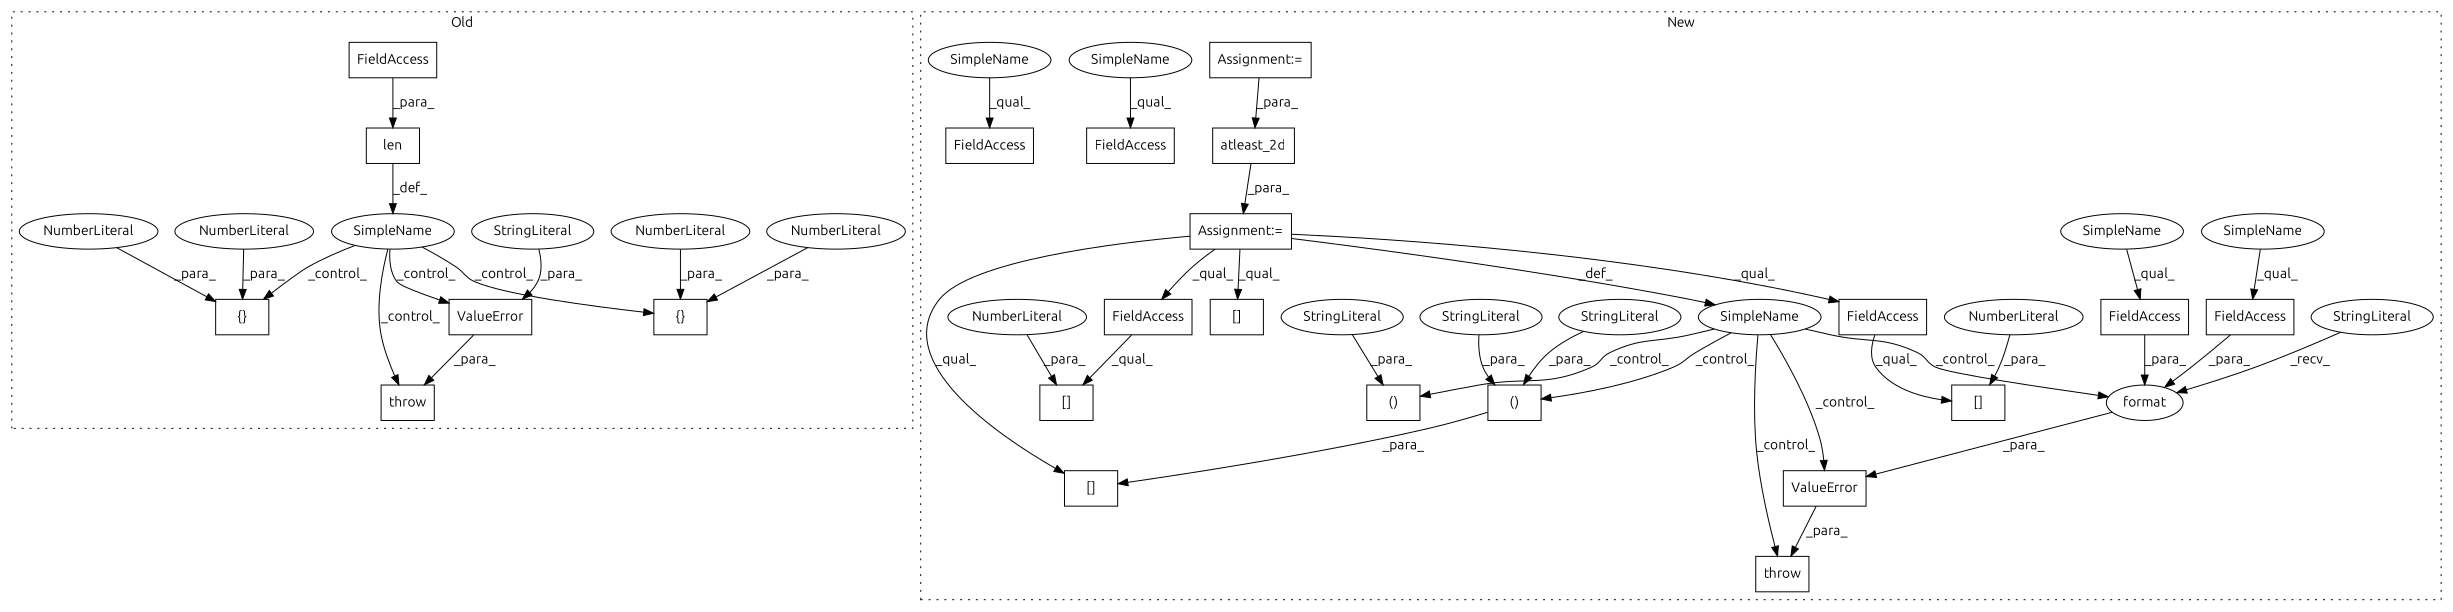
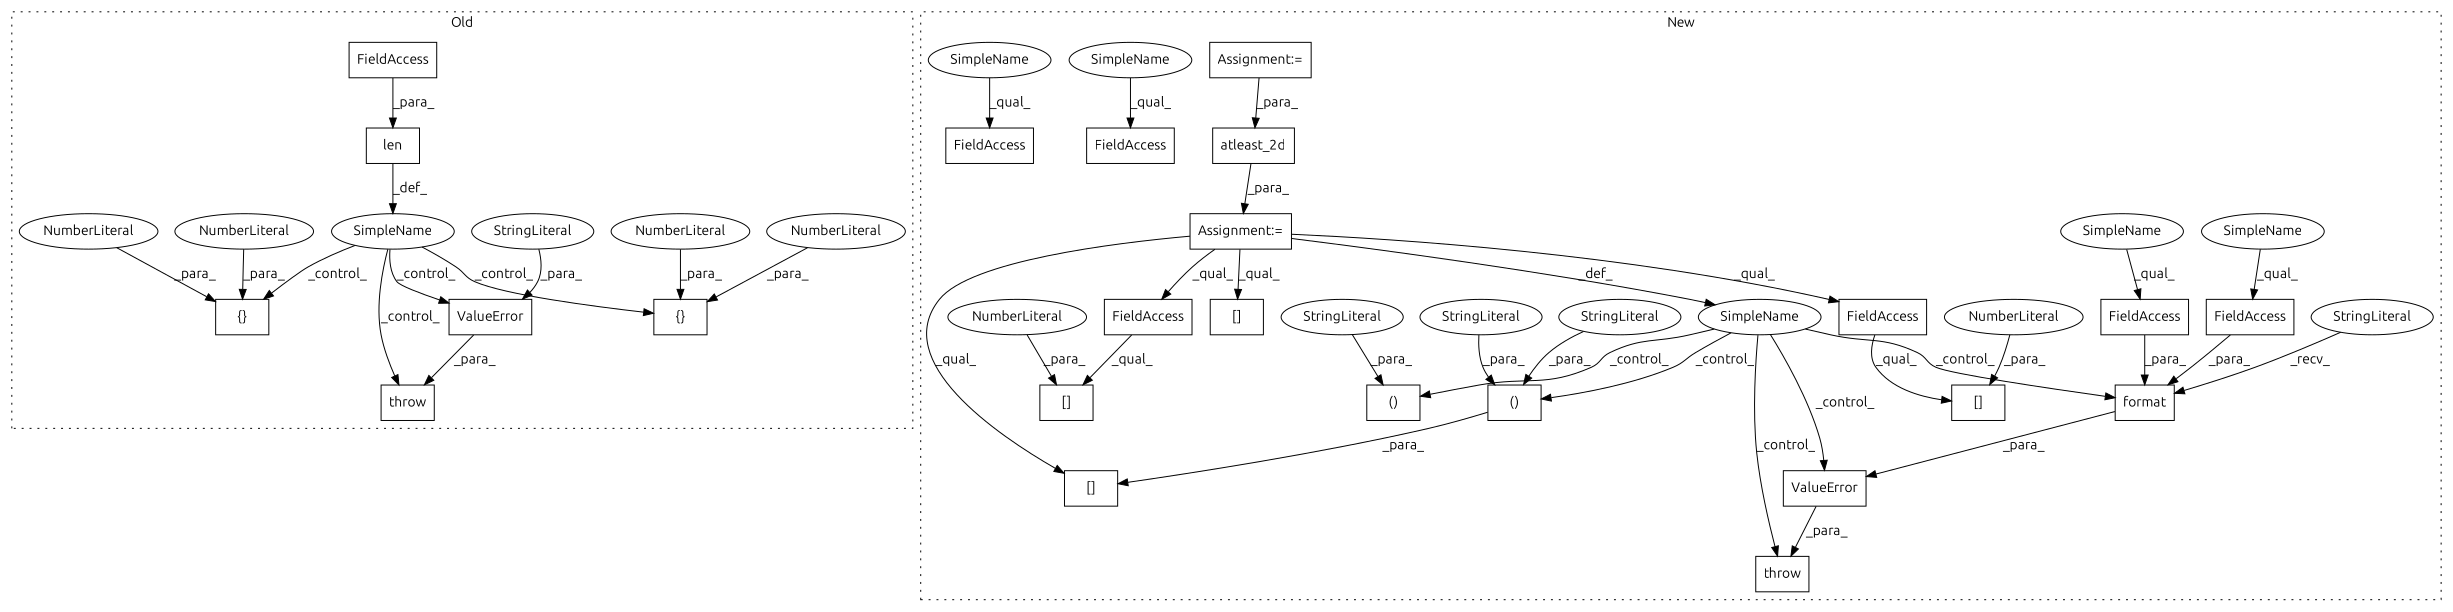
node "format": shape ellipse -> box
